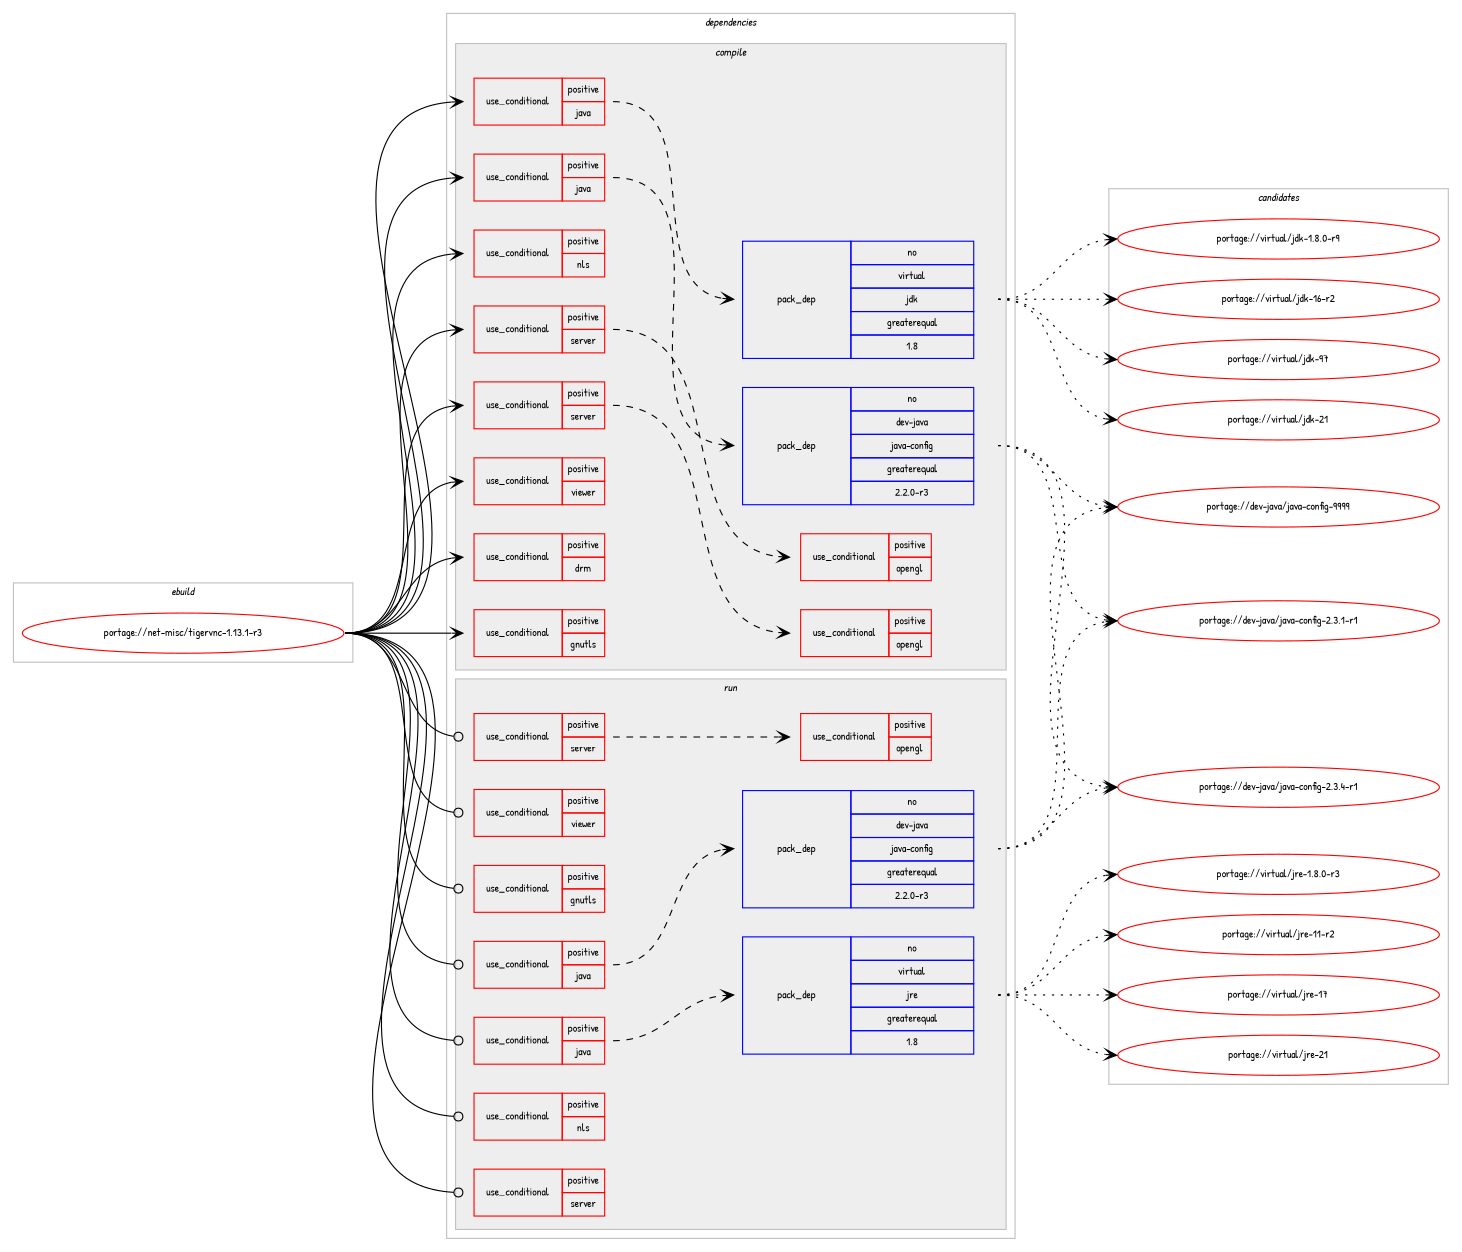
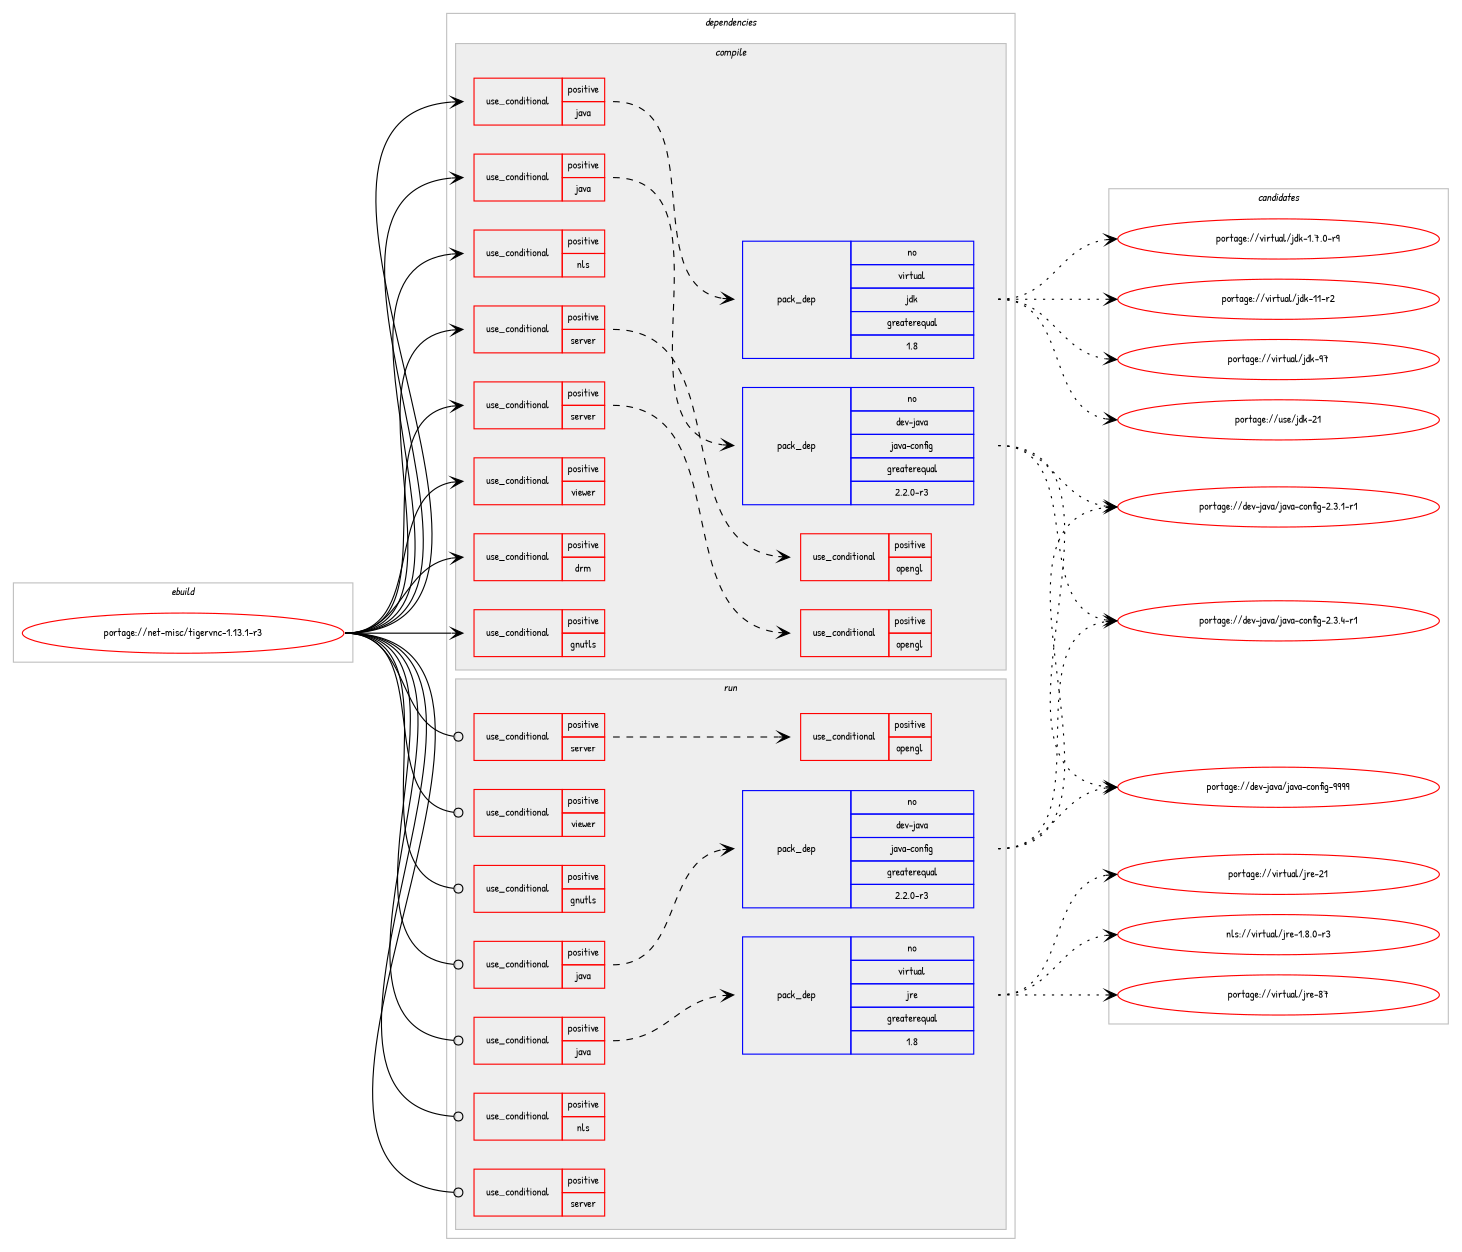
node "portage://virtual/jdk-1.8.0-r9": label "portage://virtual/jdk-1.8.0-r9" -> "portage://virtual/jdk-1.7.0-r9"
node "portage://virtual/jdk-16-r2": label "portage://virtual/jdk-16-r2" -> "portage://virtual/jdk-11-r2"
node "portage://virtual/jdk-21": label "portage://virtual/jdk-21" -> "portage://use/jdk-21"
node "portage://virtual/jre-1.8.0-r3": label "portage://virtual/jre-1.8.0-r3" -> "nls://virtual/jre-1.8.0-r3"
node "portage://virtual/jre-11-r2": removed
node "portage://virtual/jre-17": label "portage://virtual/jre-17" -> "portage://virtual/jre-87"
